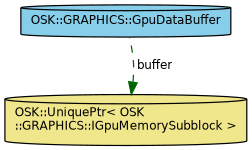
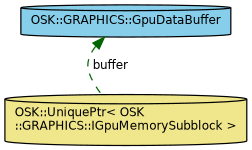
edge "OSK::GRAPHICS::GpuDataBuffer" -> "OSK::UniquePtr< OSK ::GRAPHICS::IGpuMemorySubblock >": reversed
